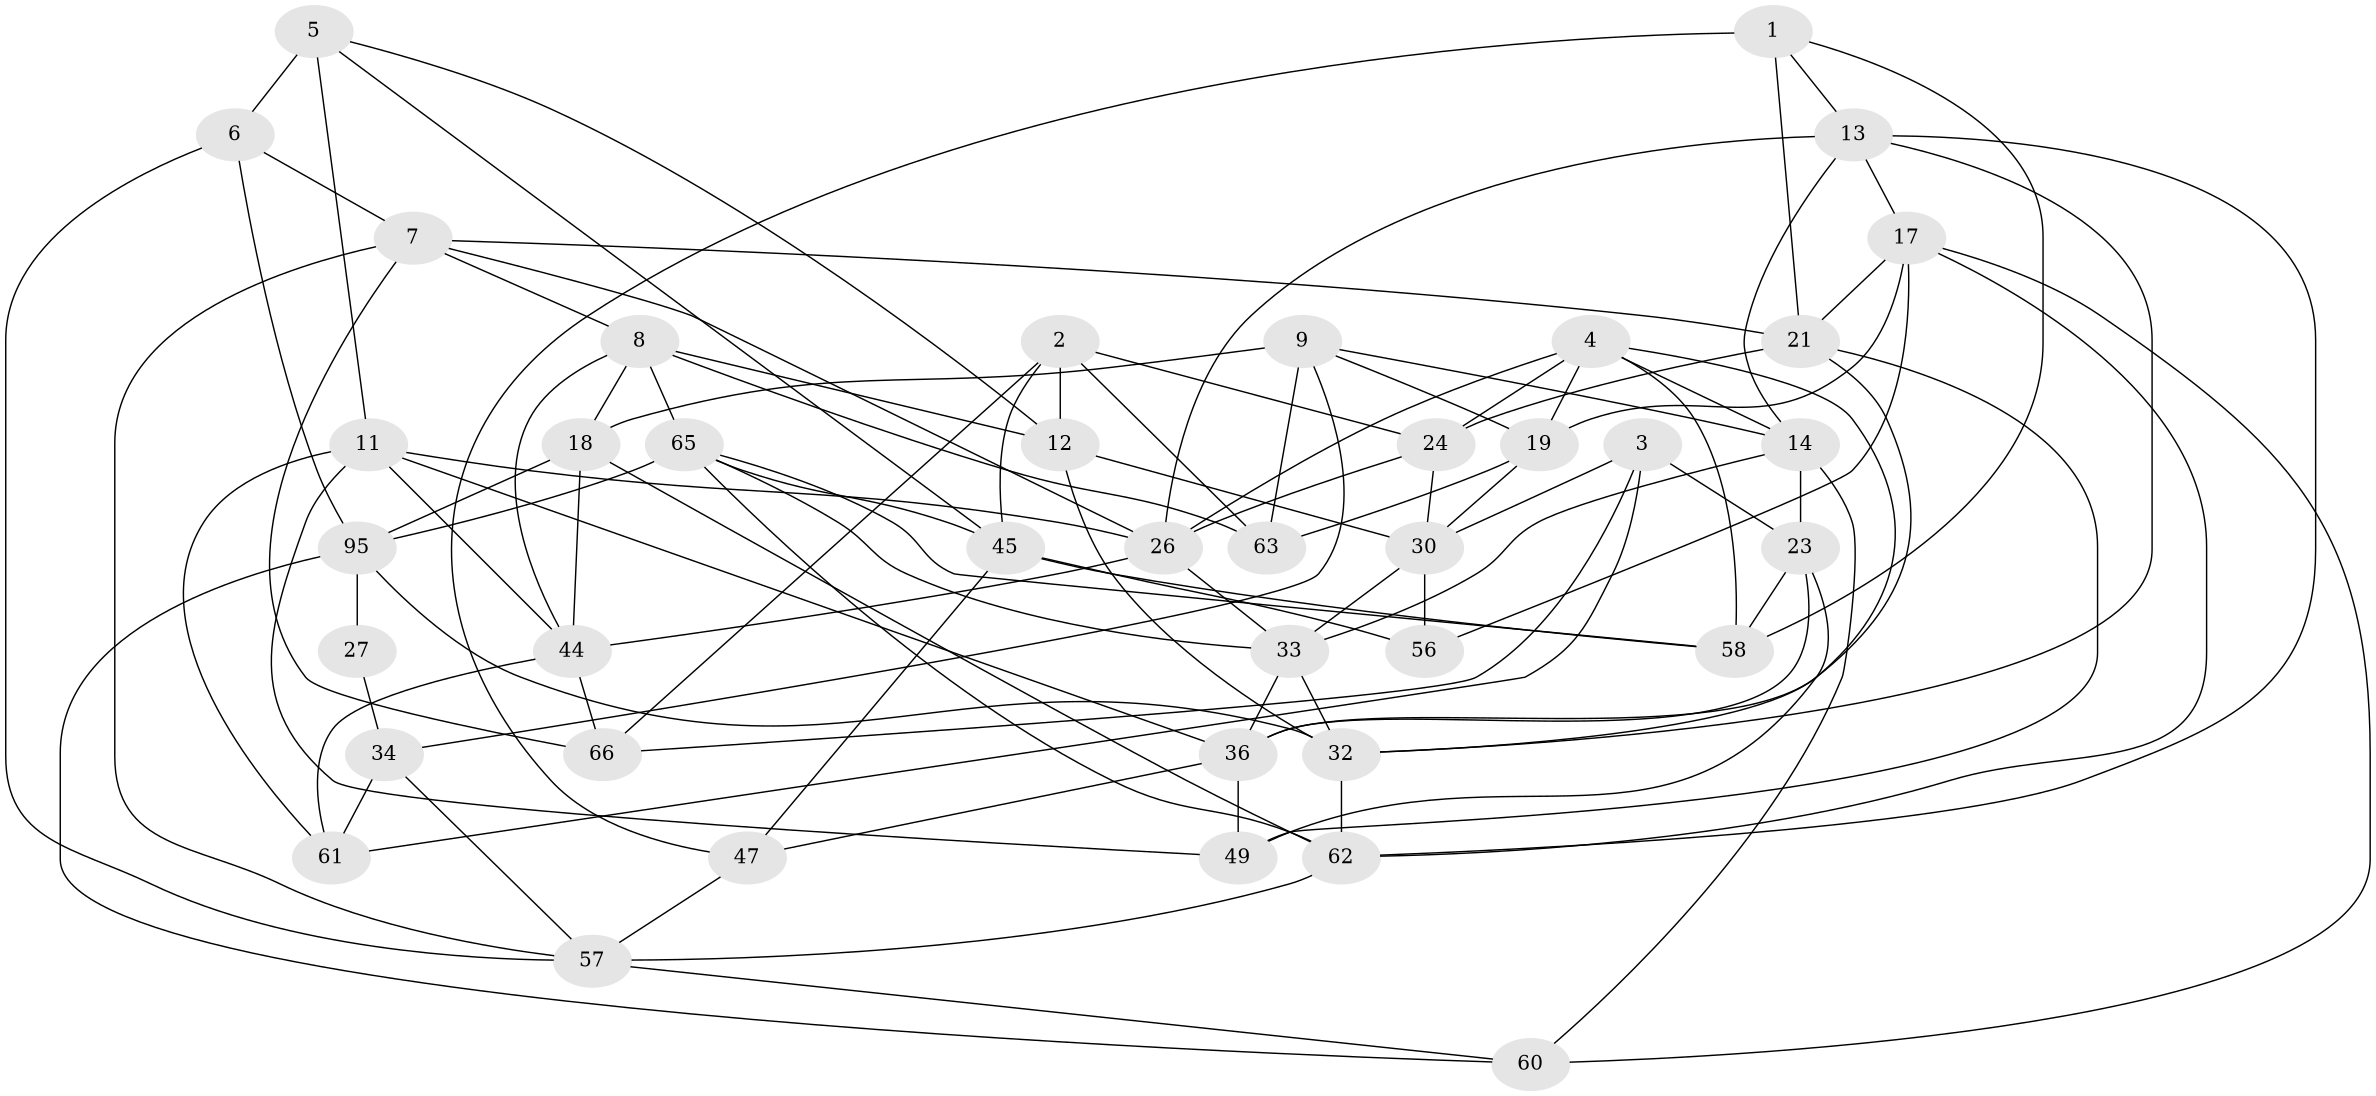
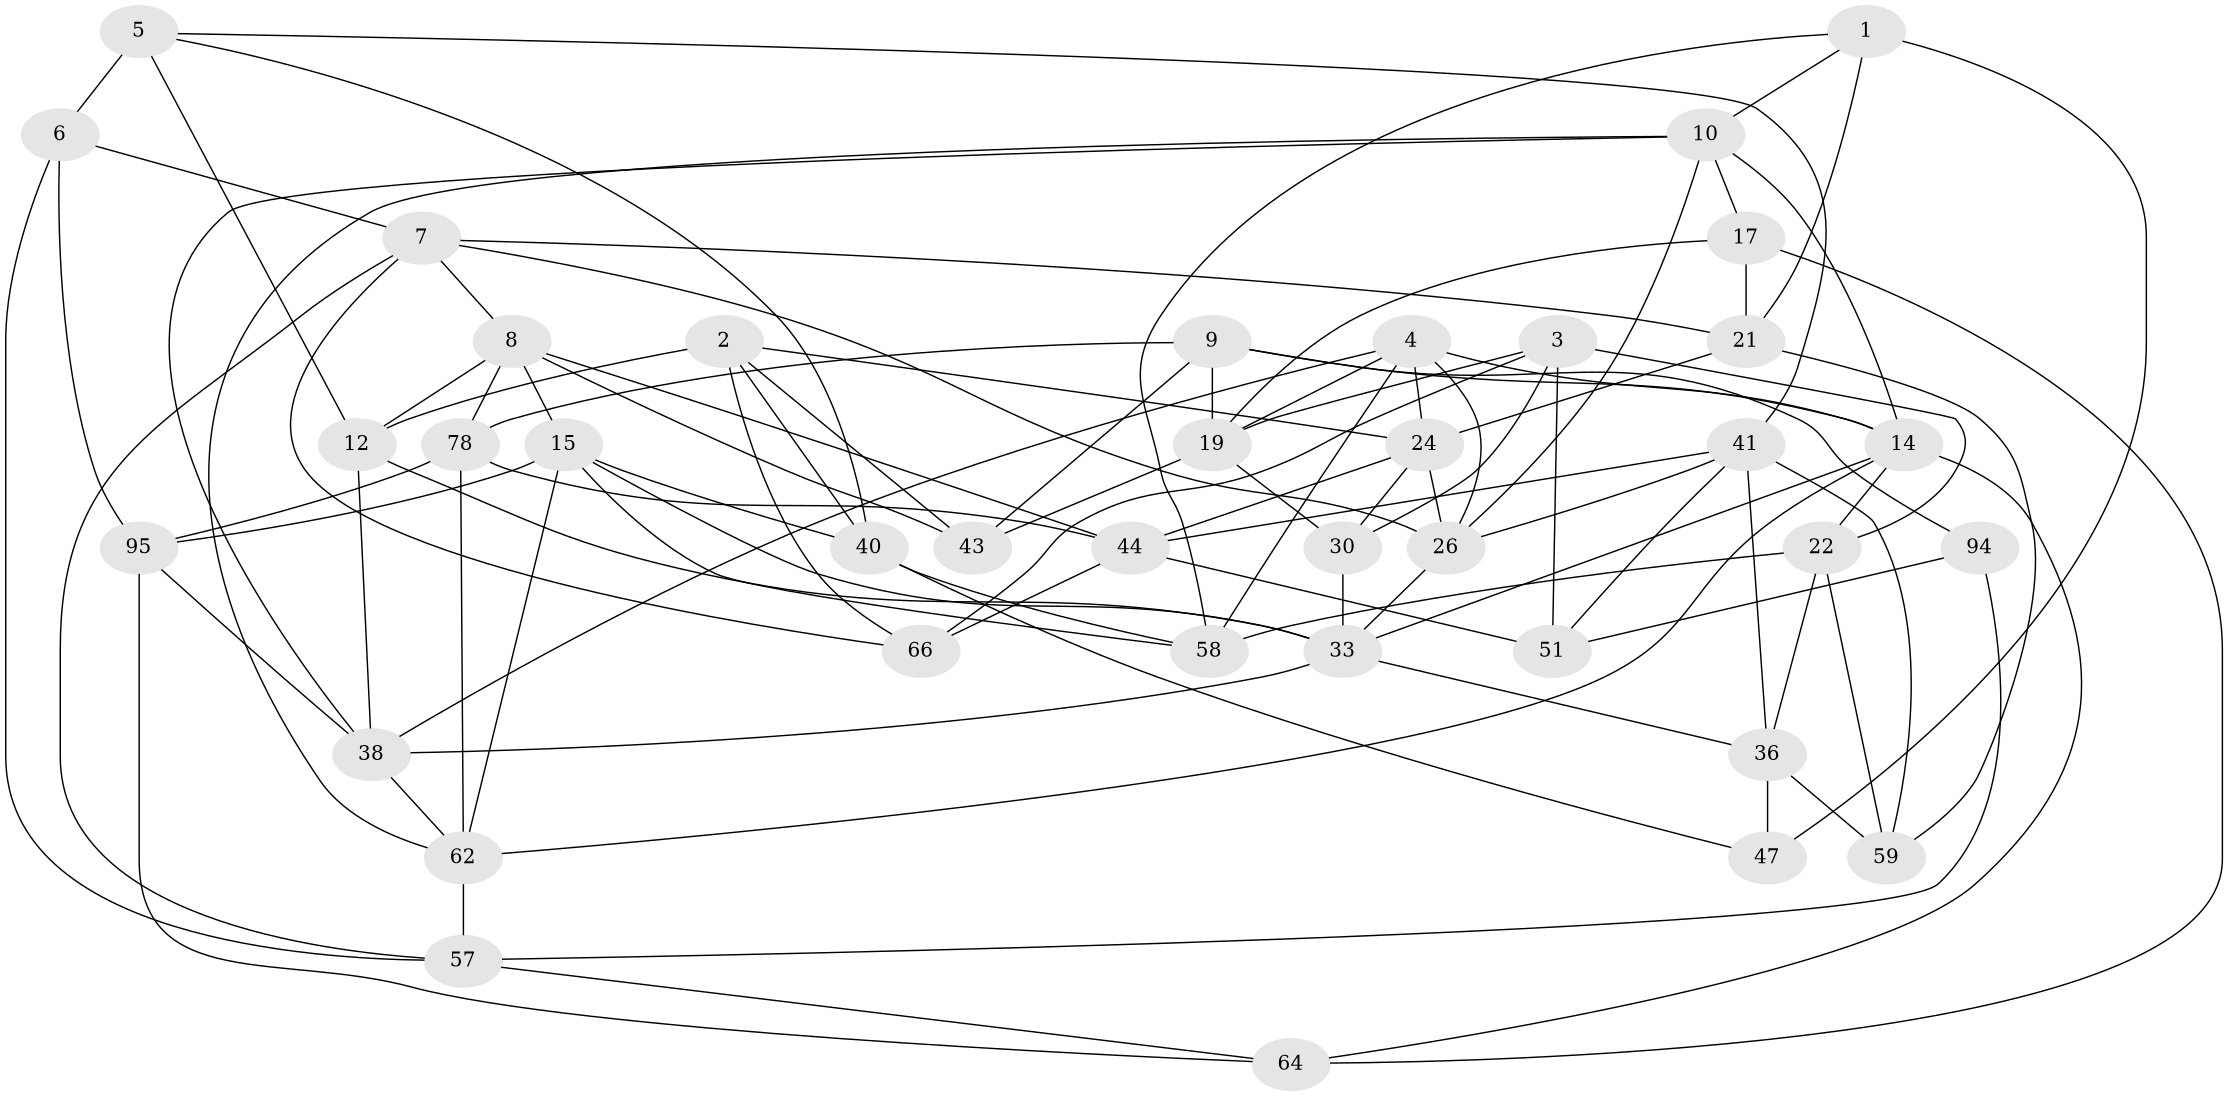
node "13": label "13" -> "10"
edge "3" -- "19": added
node "11": label "11" -> "41"
node "18": label "18" -> "78"
node "65": label "65" -> "15"
edge "12" -- "30": now "12" -- "33"
node "45": label "45" -> "40"
node "63": label "63" -> "43"
node "23": label "23" -> "22"
edge "21" -- "36": removed
edge "26" -- "44": now "24" -- "44"
node "27": removed
node "56": removed
node "34": label "34" -> "94"
node "32": label "32" -> "38"
edge "17" -- "62": now "14" -- "62"
node "61": label "61" -> "51"
node "49": label "49" -> "59"
edge "47" -- "57": removed
node "60": label "60" -> "64"
